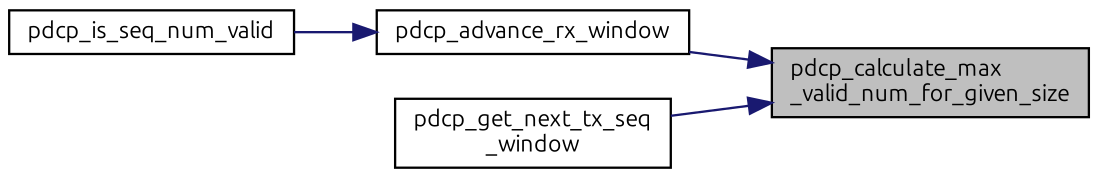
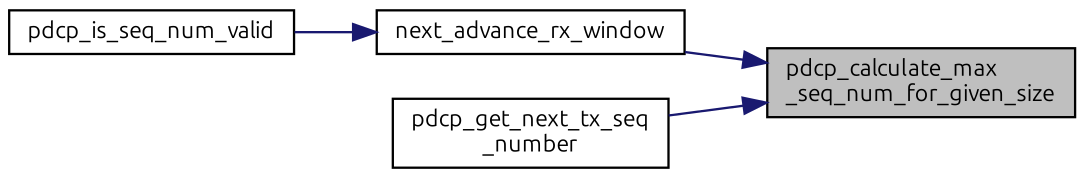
node "pdcp_advance_rx_window": label "pdcp_advance_rx_window" -> "next_advance_rx_window"
node "pdcp_calculate_max _valid_num_for_given_size": label "pdcp_calculate_max _valid_num_for_given_size" -> "pdcp_calculate_max _seq_num_for_given_size"
node "pdcp_get_next_tx_seq _window": label "pdcp_get_next_tx_seq _window" -> "pdcp_get_next_tx_seq _number"
